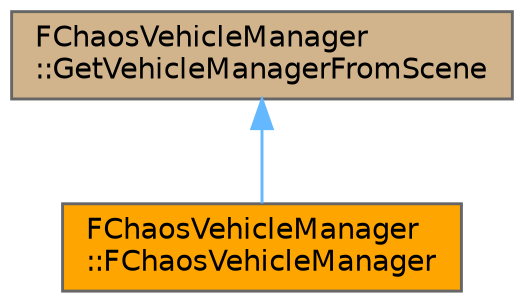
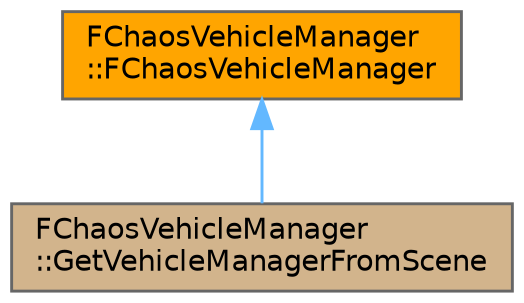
edge "FChaosVehicleManager ::FChaosVehicleManager" -> "FChaosVehicleManager ::GetVehicleManagerFromScene": reversed
